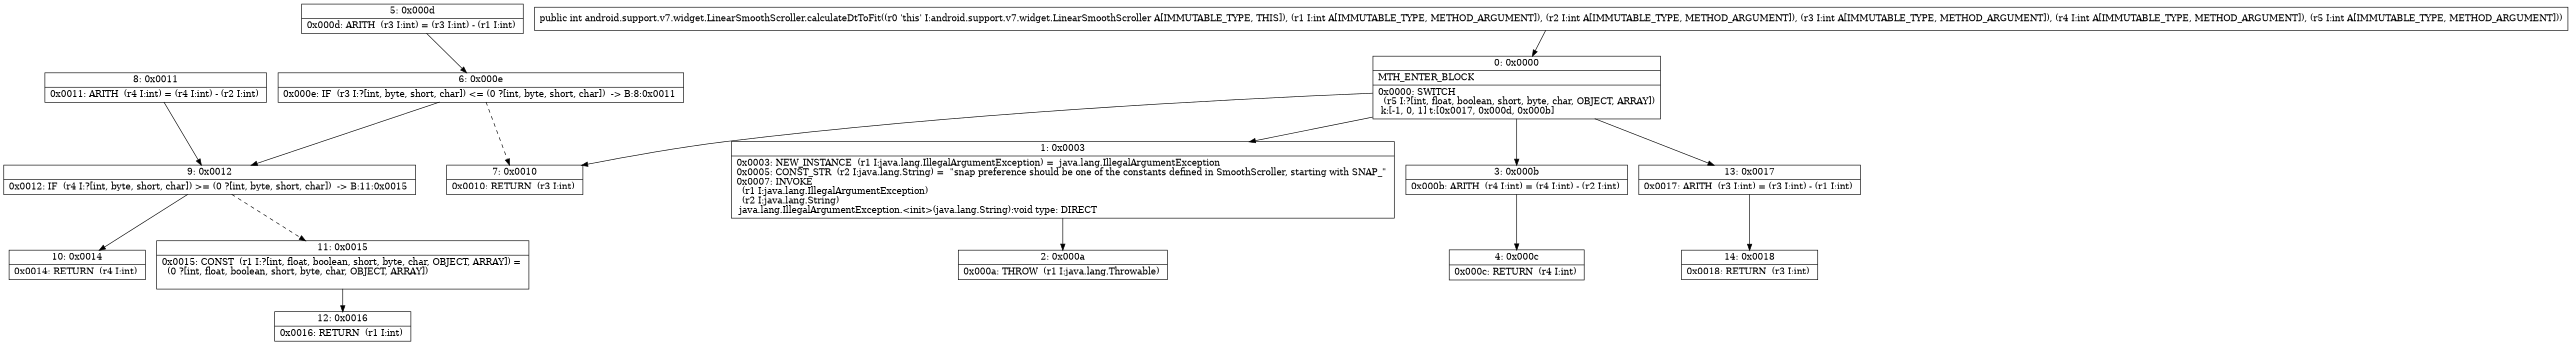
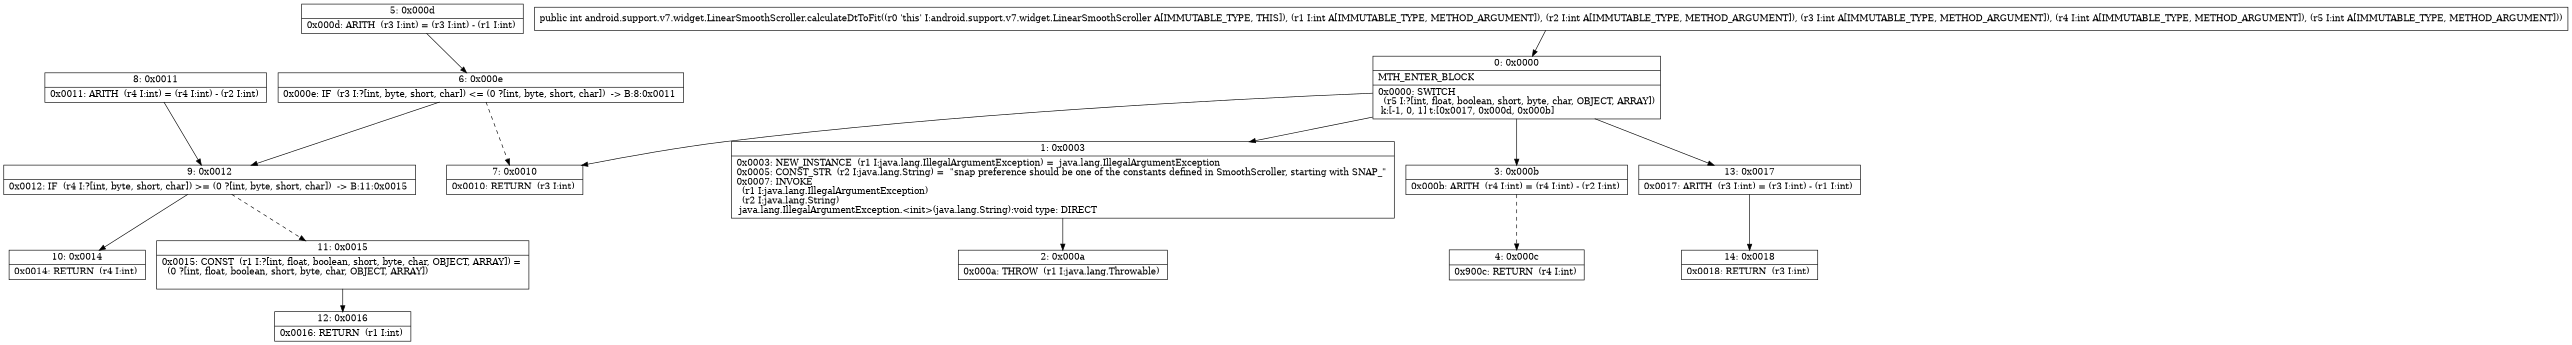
edge "3: 0x000b" -> "4: 0x000c": style solid -> dashed
node "4: 0x000c": text "0x000c: RETURN  (r4 I:int)" -> "0x900c: RETURN  (r4 I:int)"
